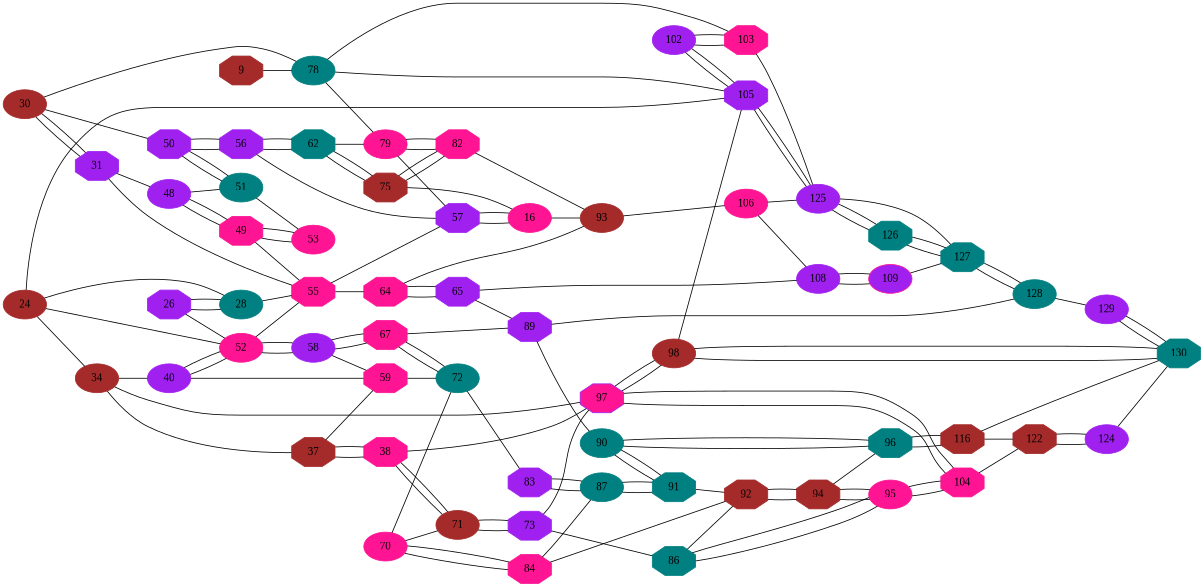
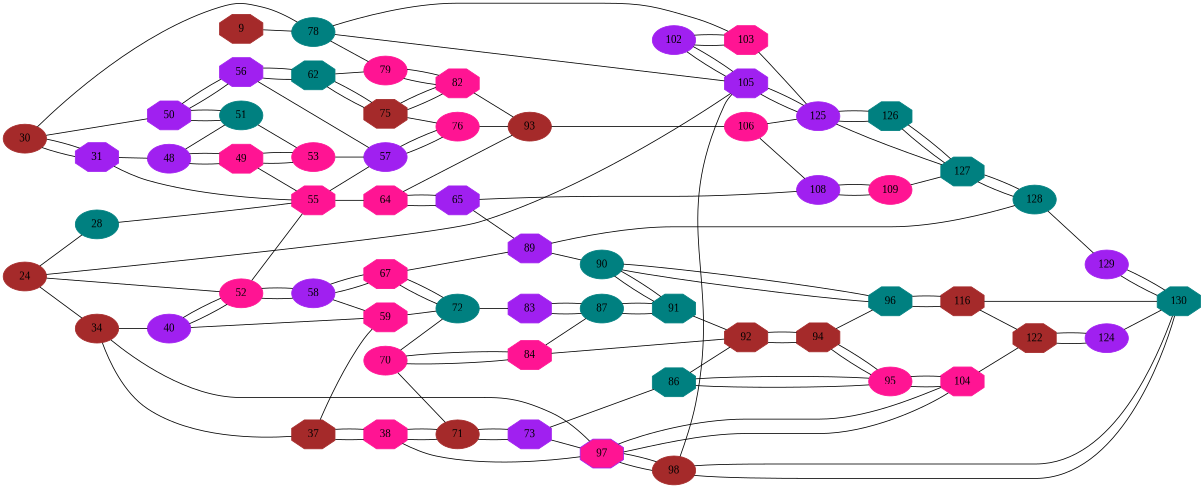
edge "79" -- "57": now "53" -- "57"
node "57": shape octagon -> ellipse
node "16": label "16" -> "76"
node "109": fillcolor purple -> deeppink
node "26": removed
